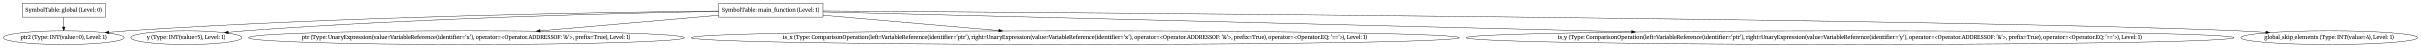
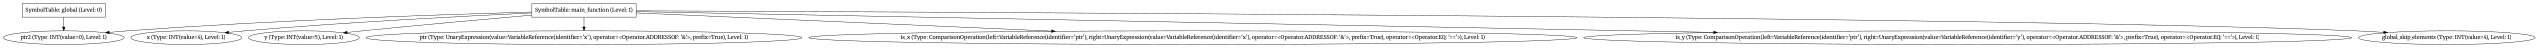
node "x (Type: INT(value=4), Level: 1)": added
